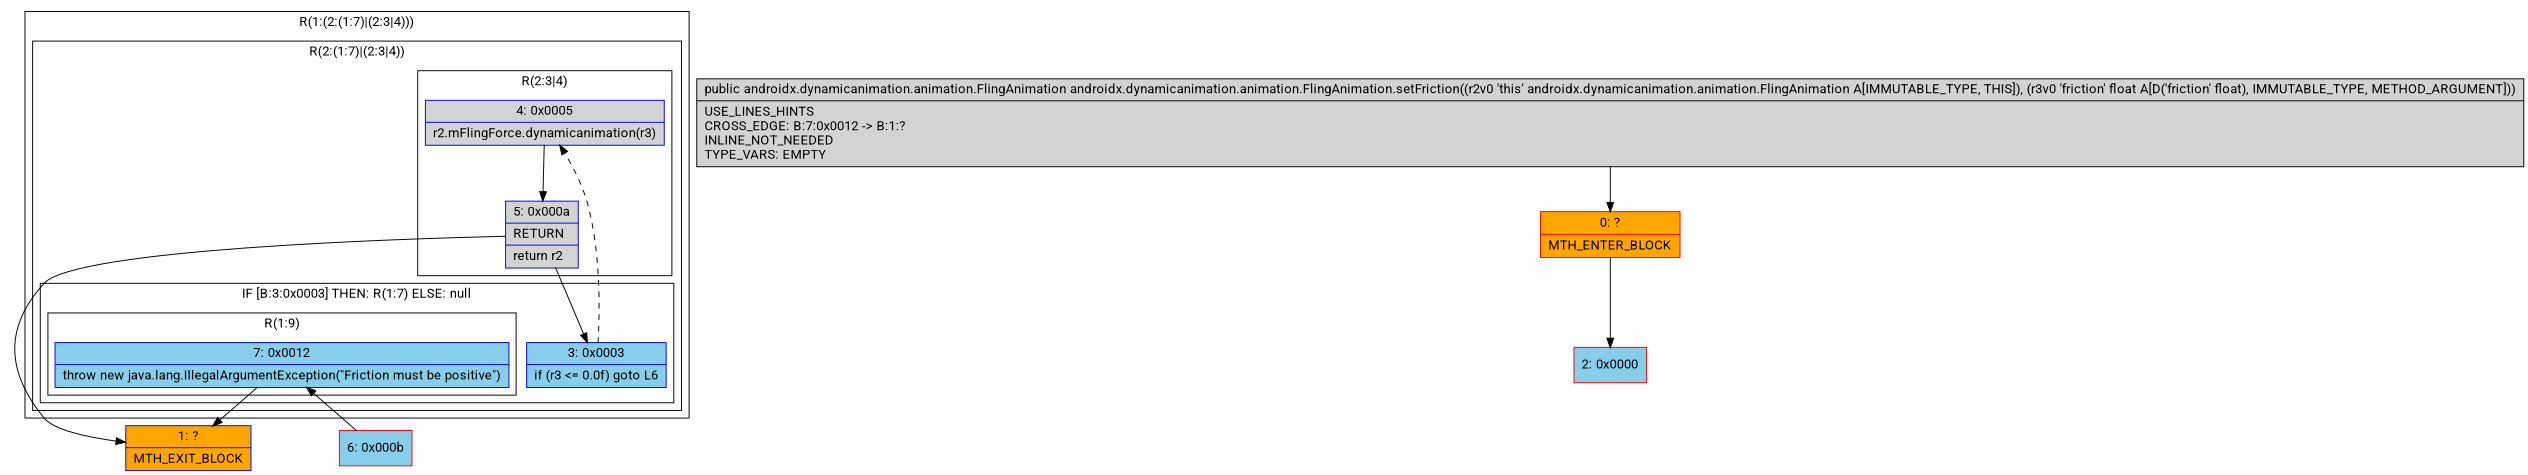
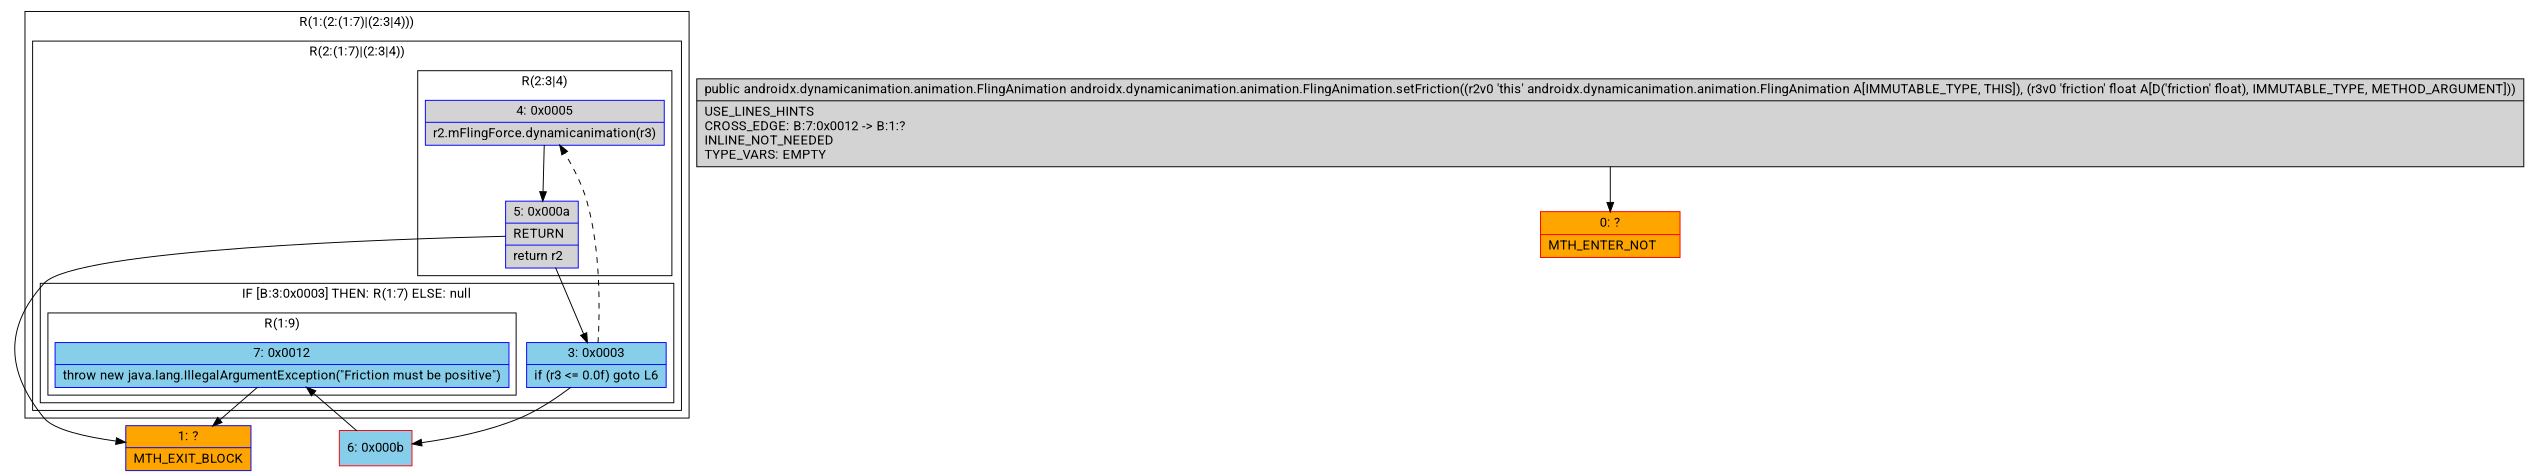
node "0: ?": text "MTH_ENTER_BLOCK" -> "MTH_ENTER_NOT"
node "2: 0x0000": removed
edge "3: 0x0003" -> "6: 0x000b": added
